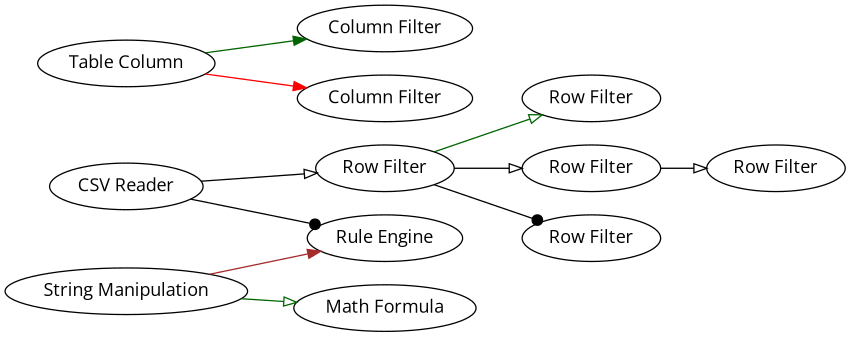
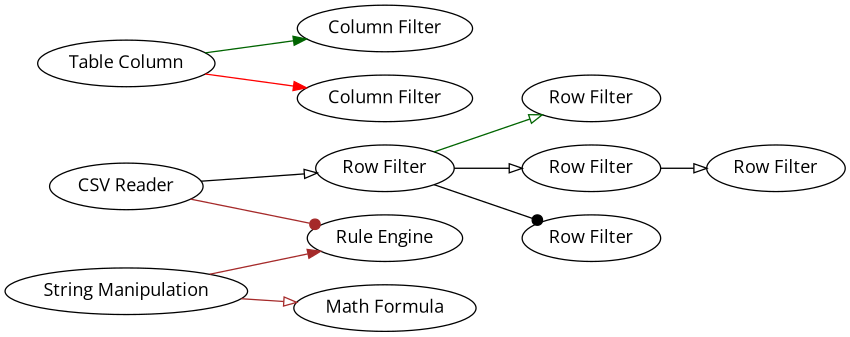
edge "CSV Reader" -> "Rule Engine": color black -> brown
edge "String Manipulation" -> "Math Formula": color darkgreen -> brown
